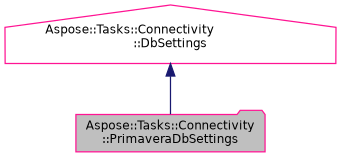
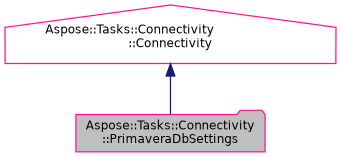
node "Aspose::Tasks::Connectivity ::DbSettings": label "Aspose::Tasks::Connectivity ::DbSettings" -> "Aspose::Tasks::Connectivity ::Connectivity"
